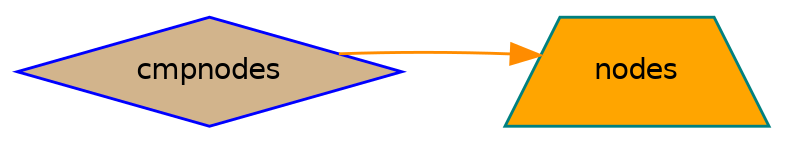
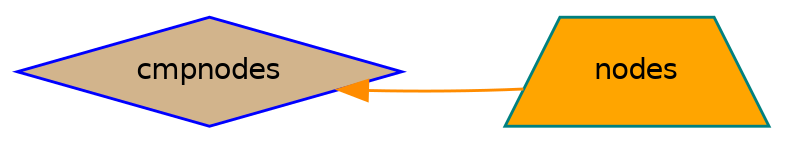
edge "cmpnodes" -> "nodes": reversed
